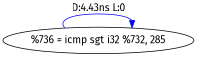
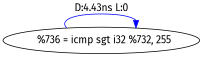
node "%736 = icmp sgt i32 %732, 285": label "%736 = icmp sgt i32 %732, 285" -> "%736 = icmp sgt i32 %732, 255"
